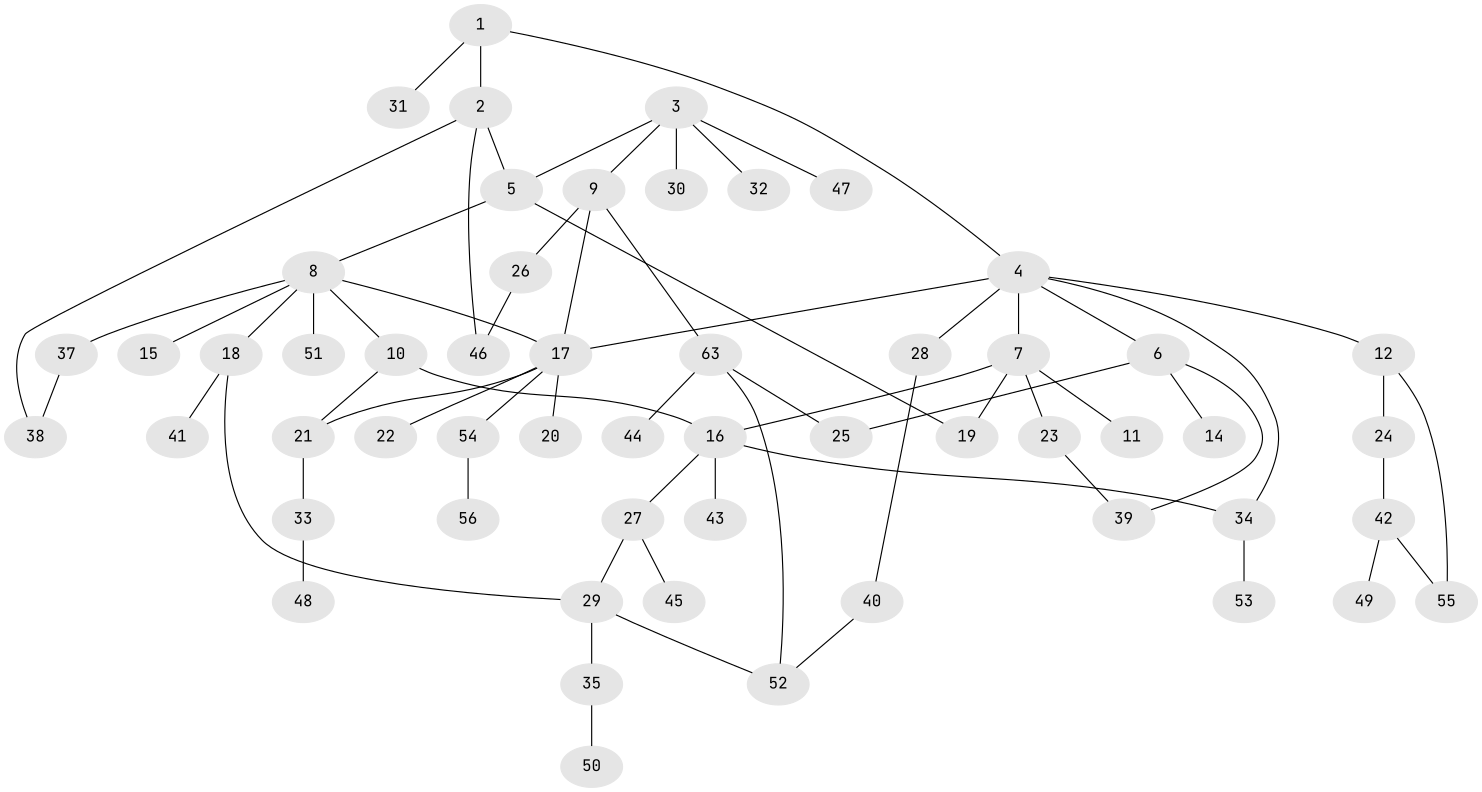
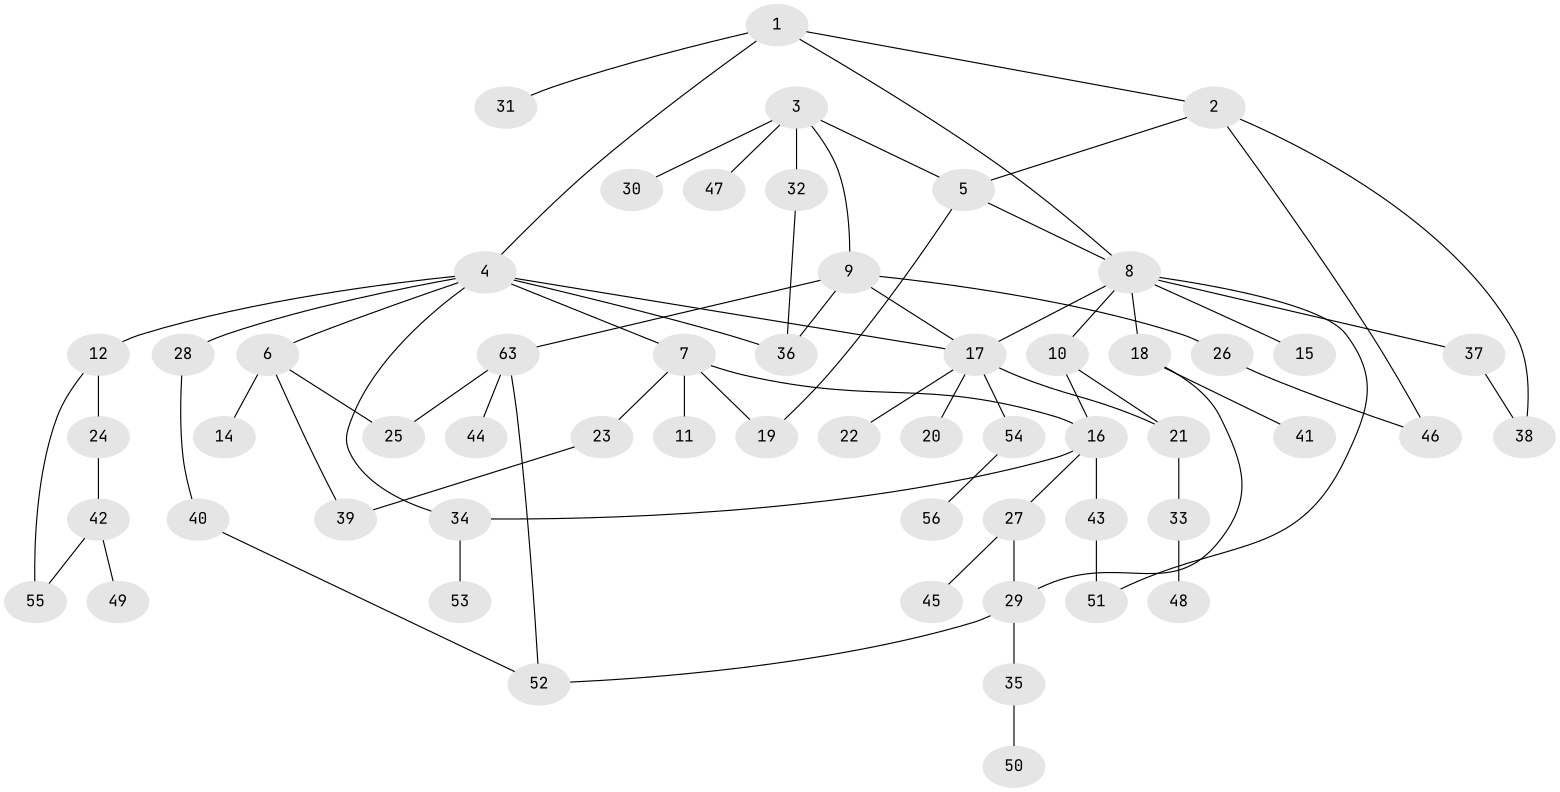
edge "1" -- "8": added
node "36": added
edge "43" -- "51": added
